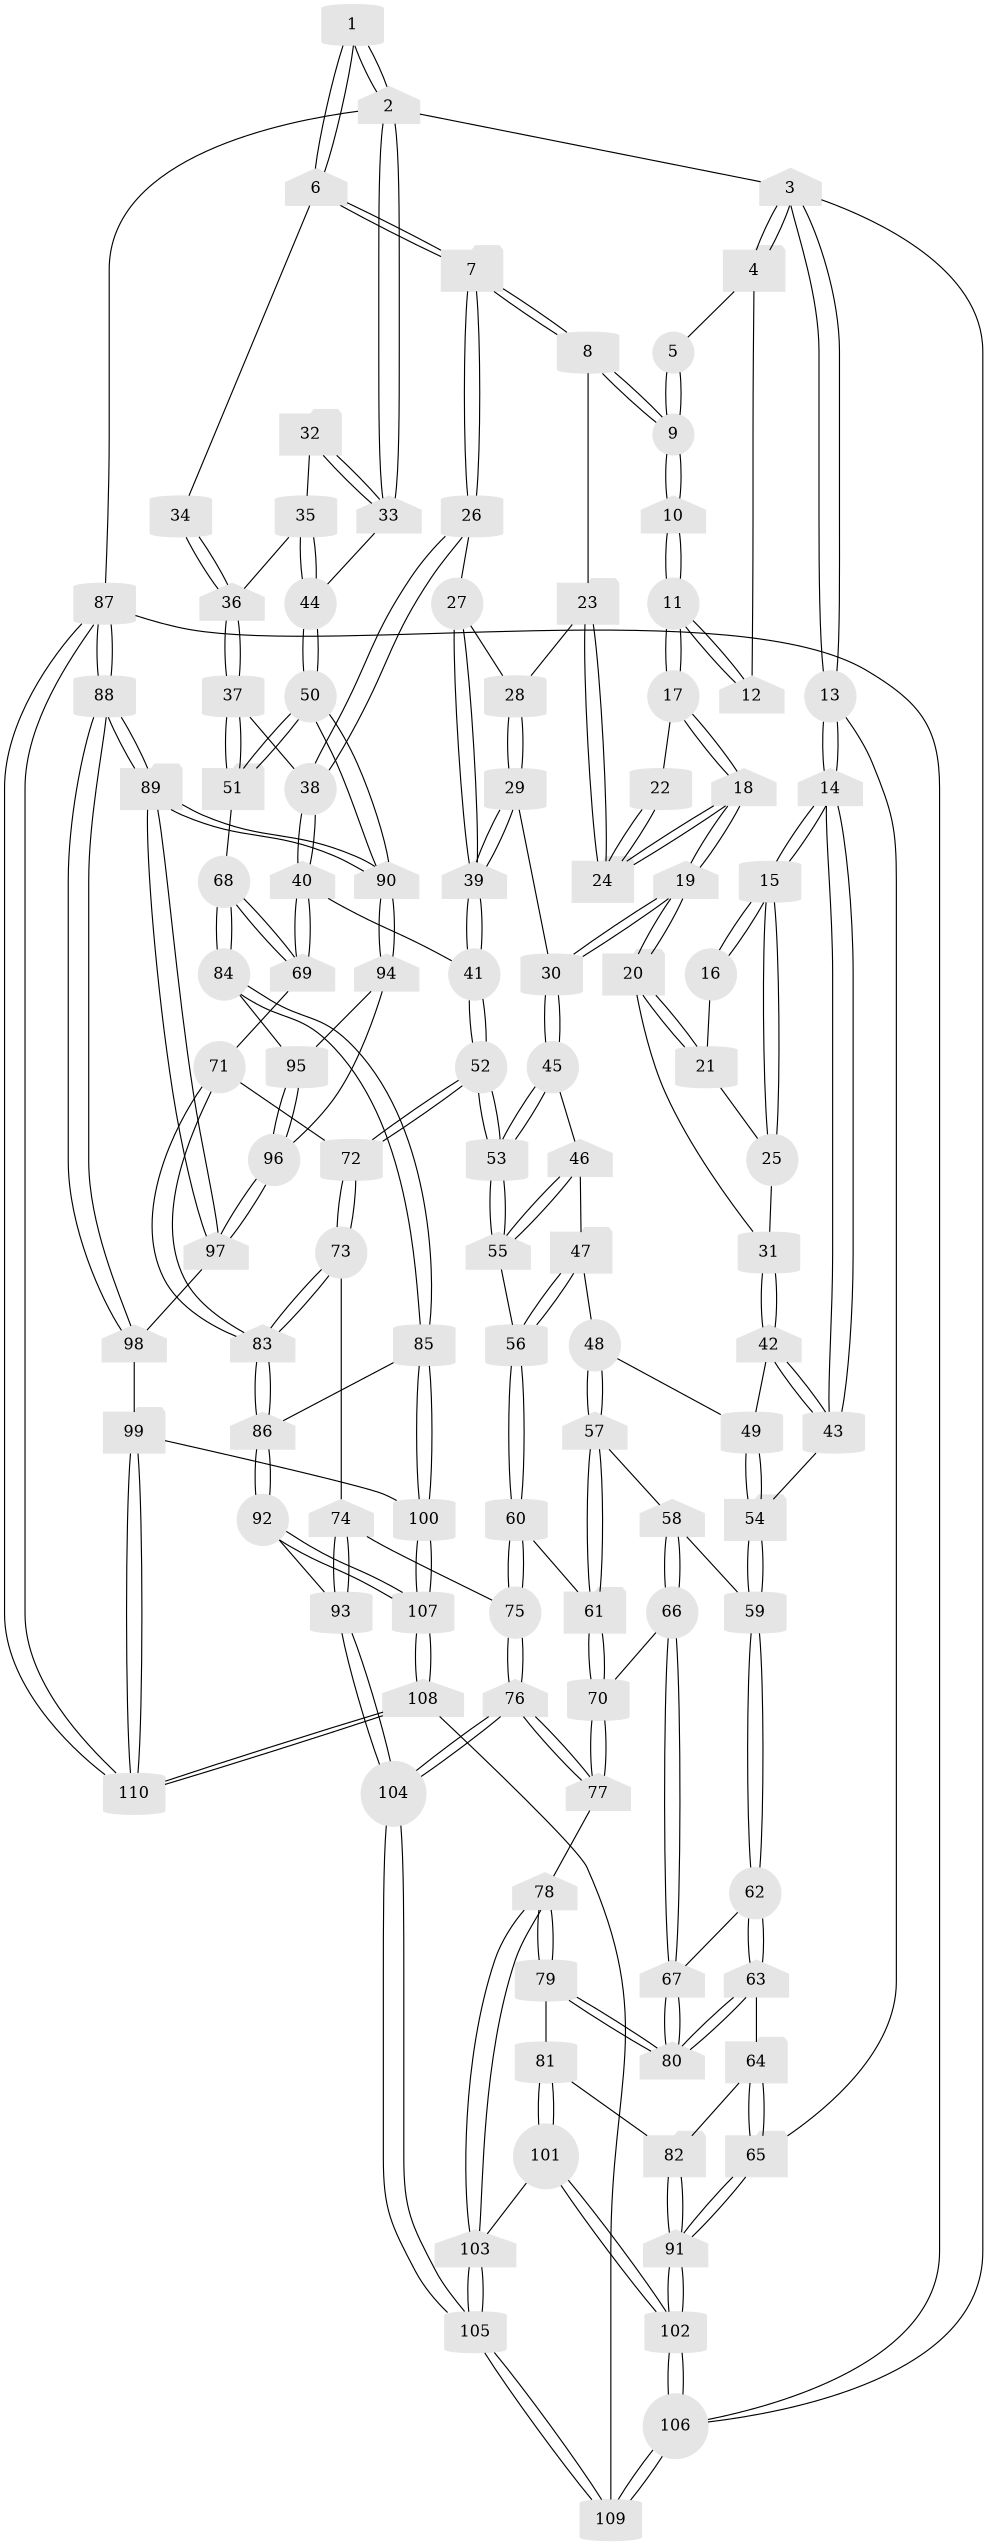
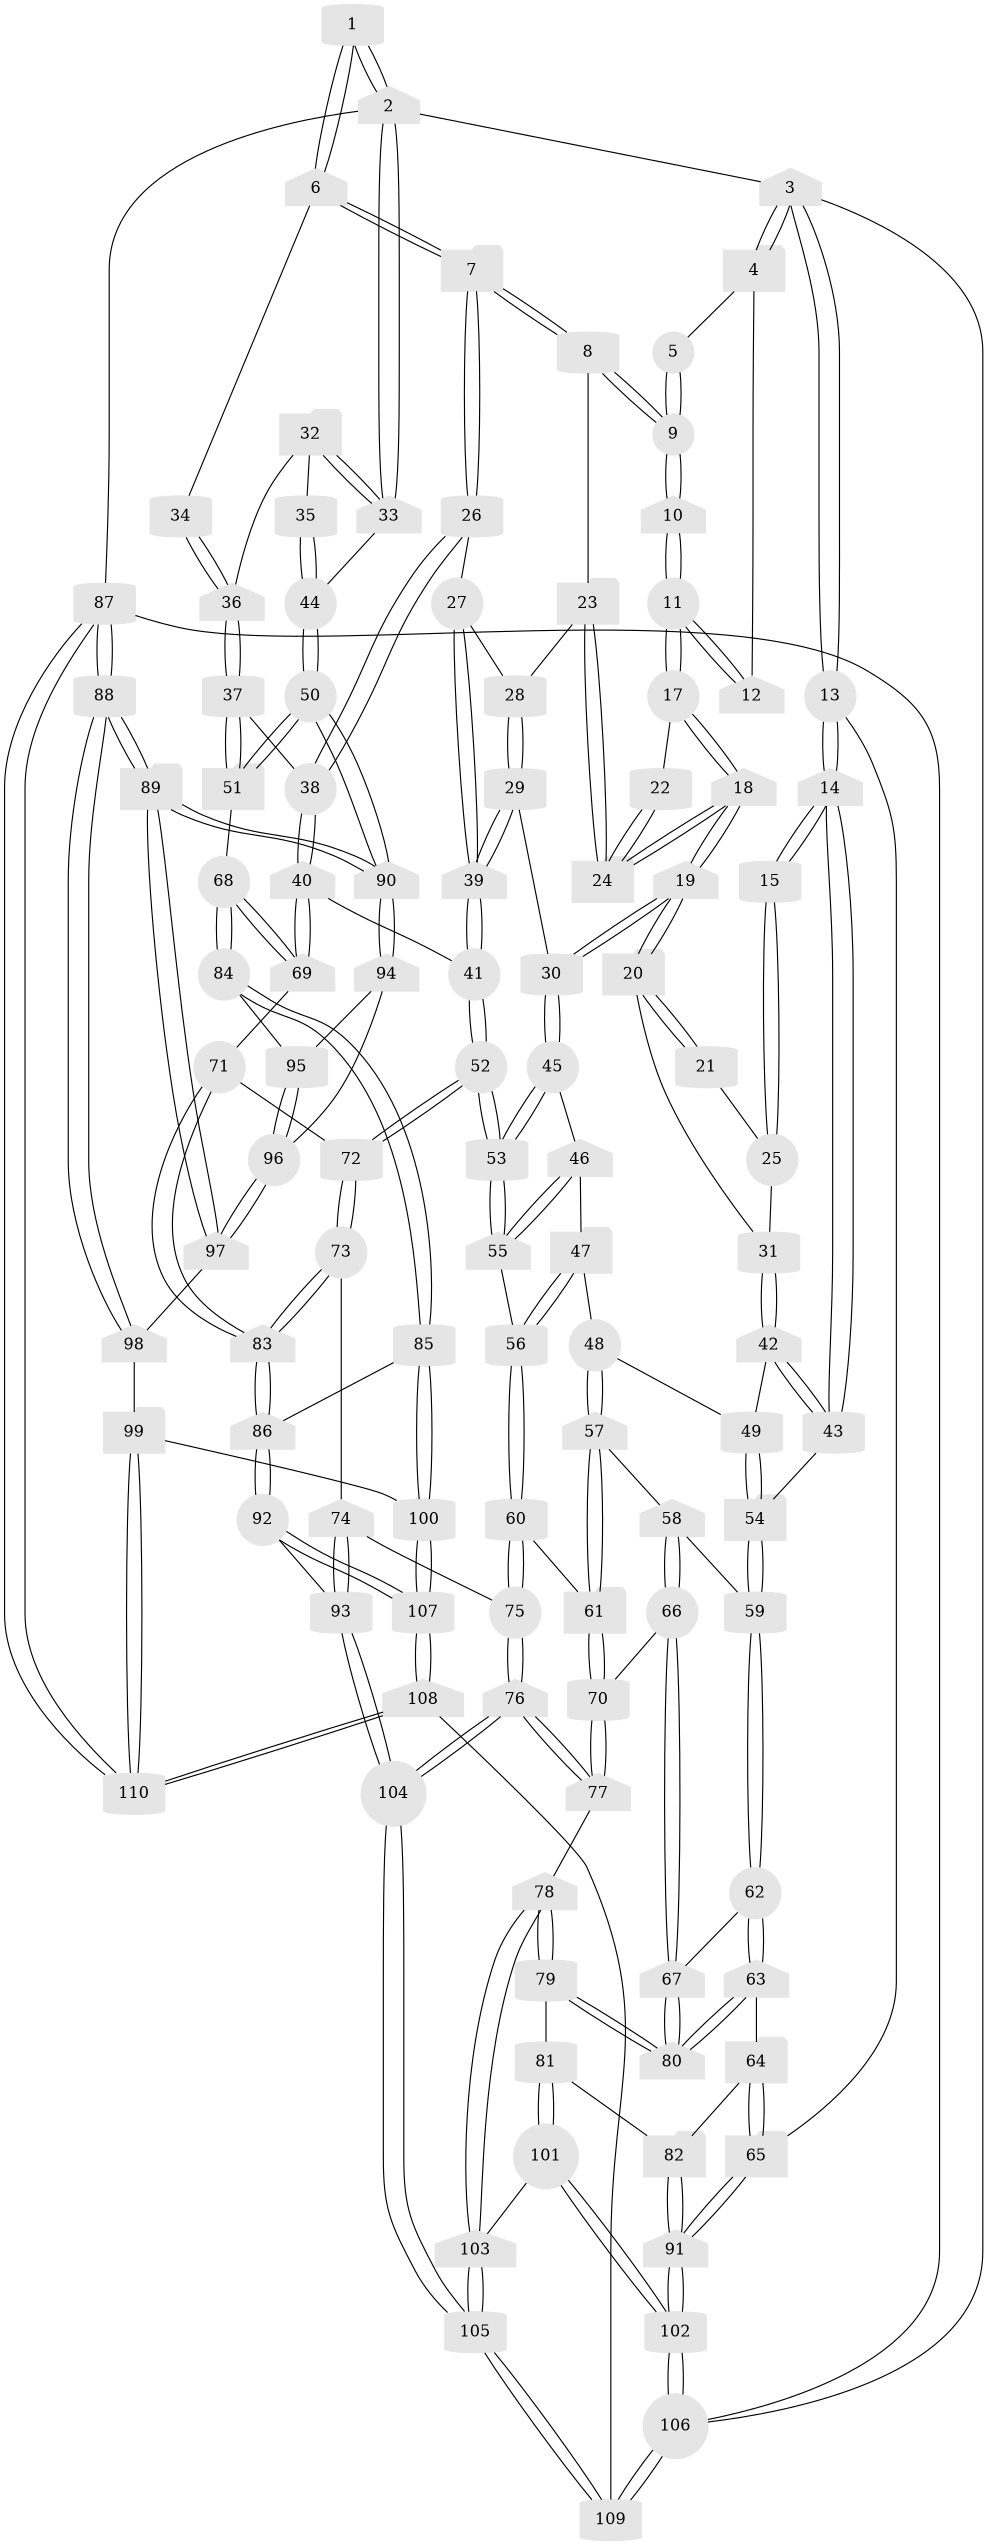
edge "35" -- "36": now "32" -- "36"
node "16": removed
